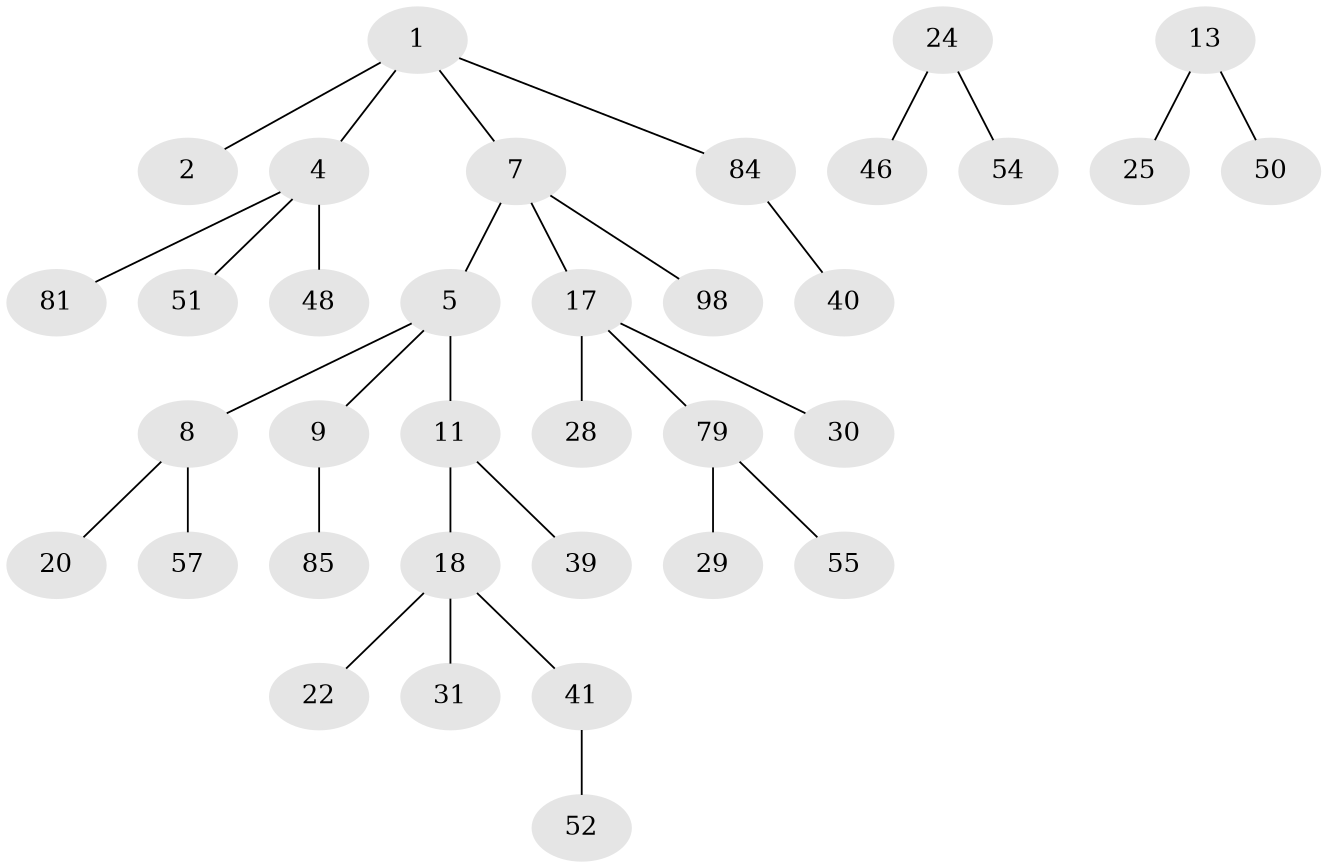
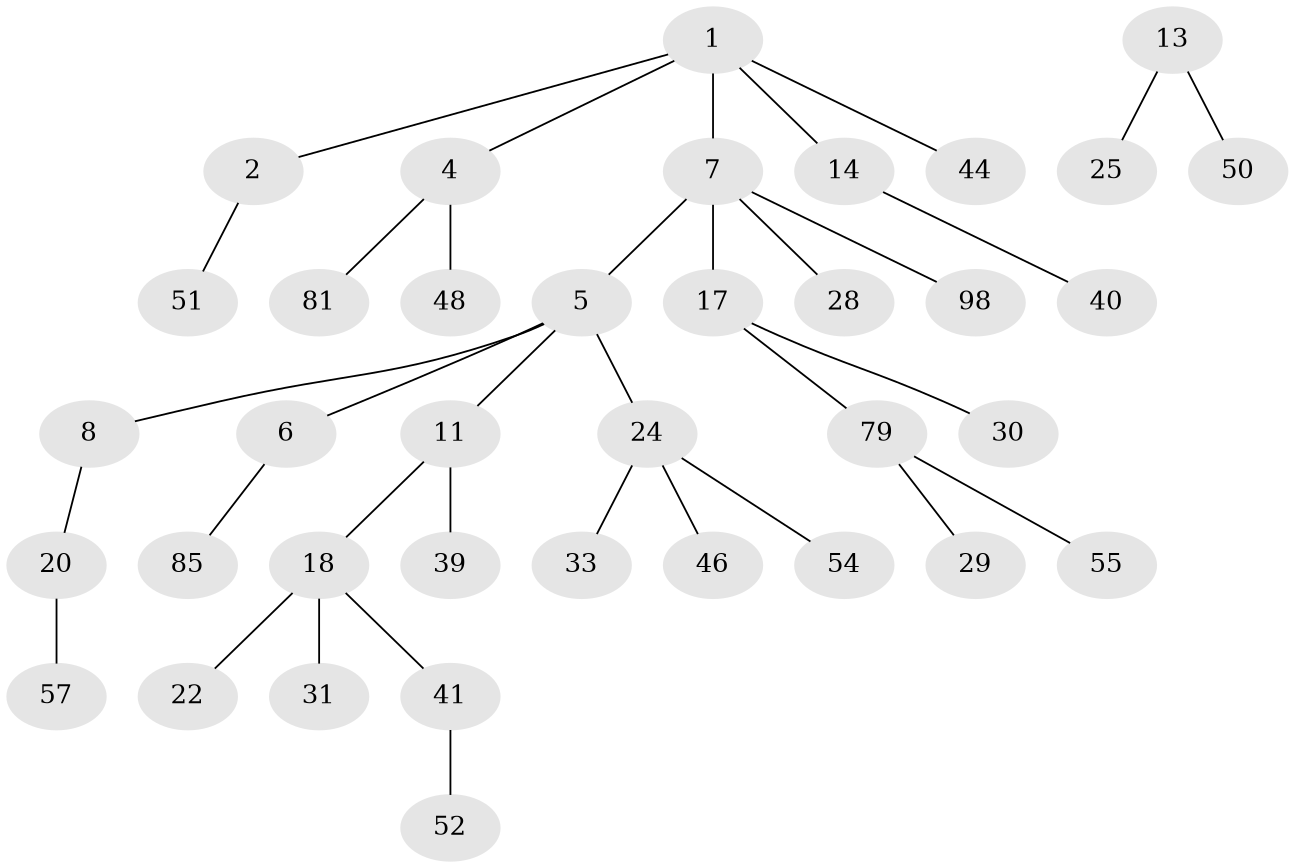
node "84": label "84" -> "14"
node "44": added
edge "4" -- "51": now "2" -- "51"
edge "5" -- "24": added
edge "17" -- "28": now "7" -- "28"
node "9": label "9" -> "6"
edge "8" -- "57": now "20" -- "57"
node "33": added
